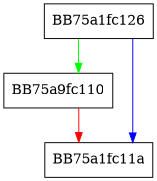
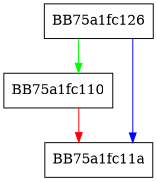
node "BB75a9fc110": label "BB75a9fc110" -> "BB75a1fc110"
